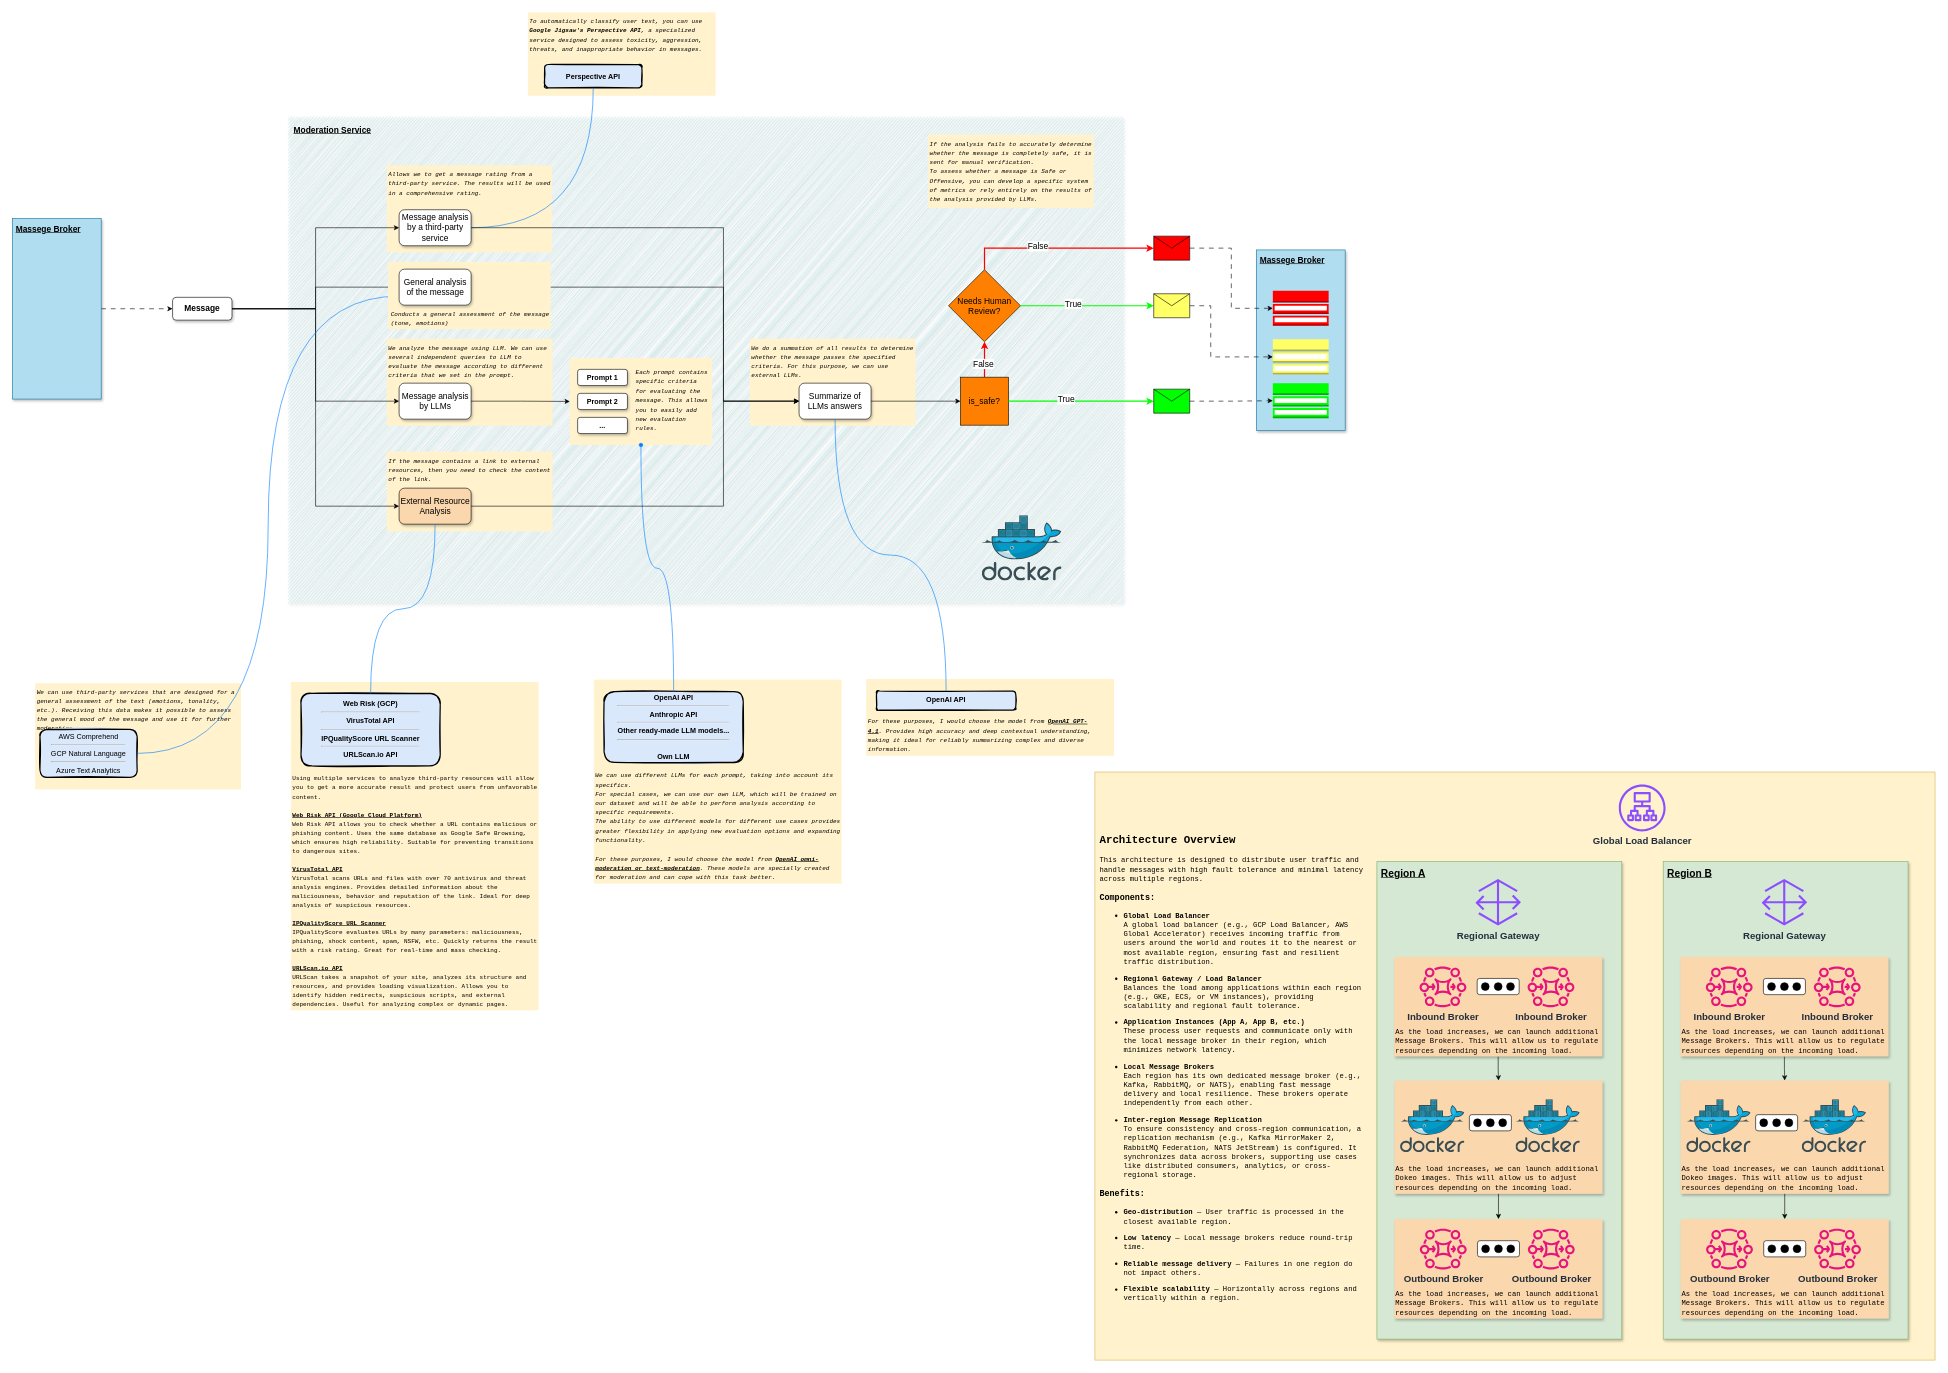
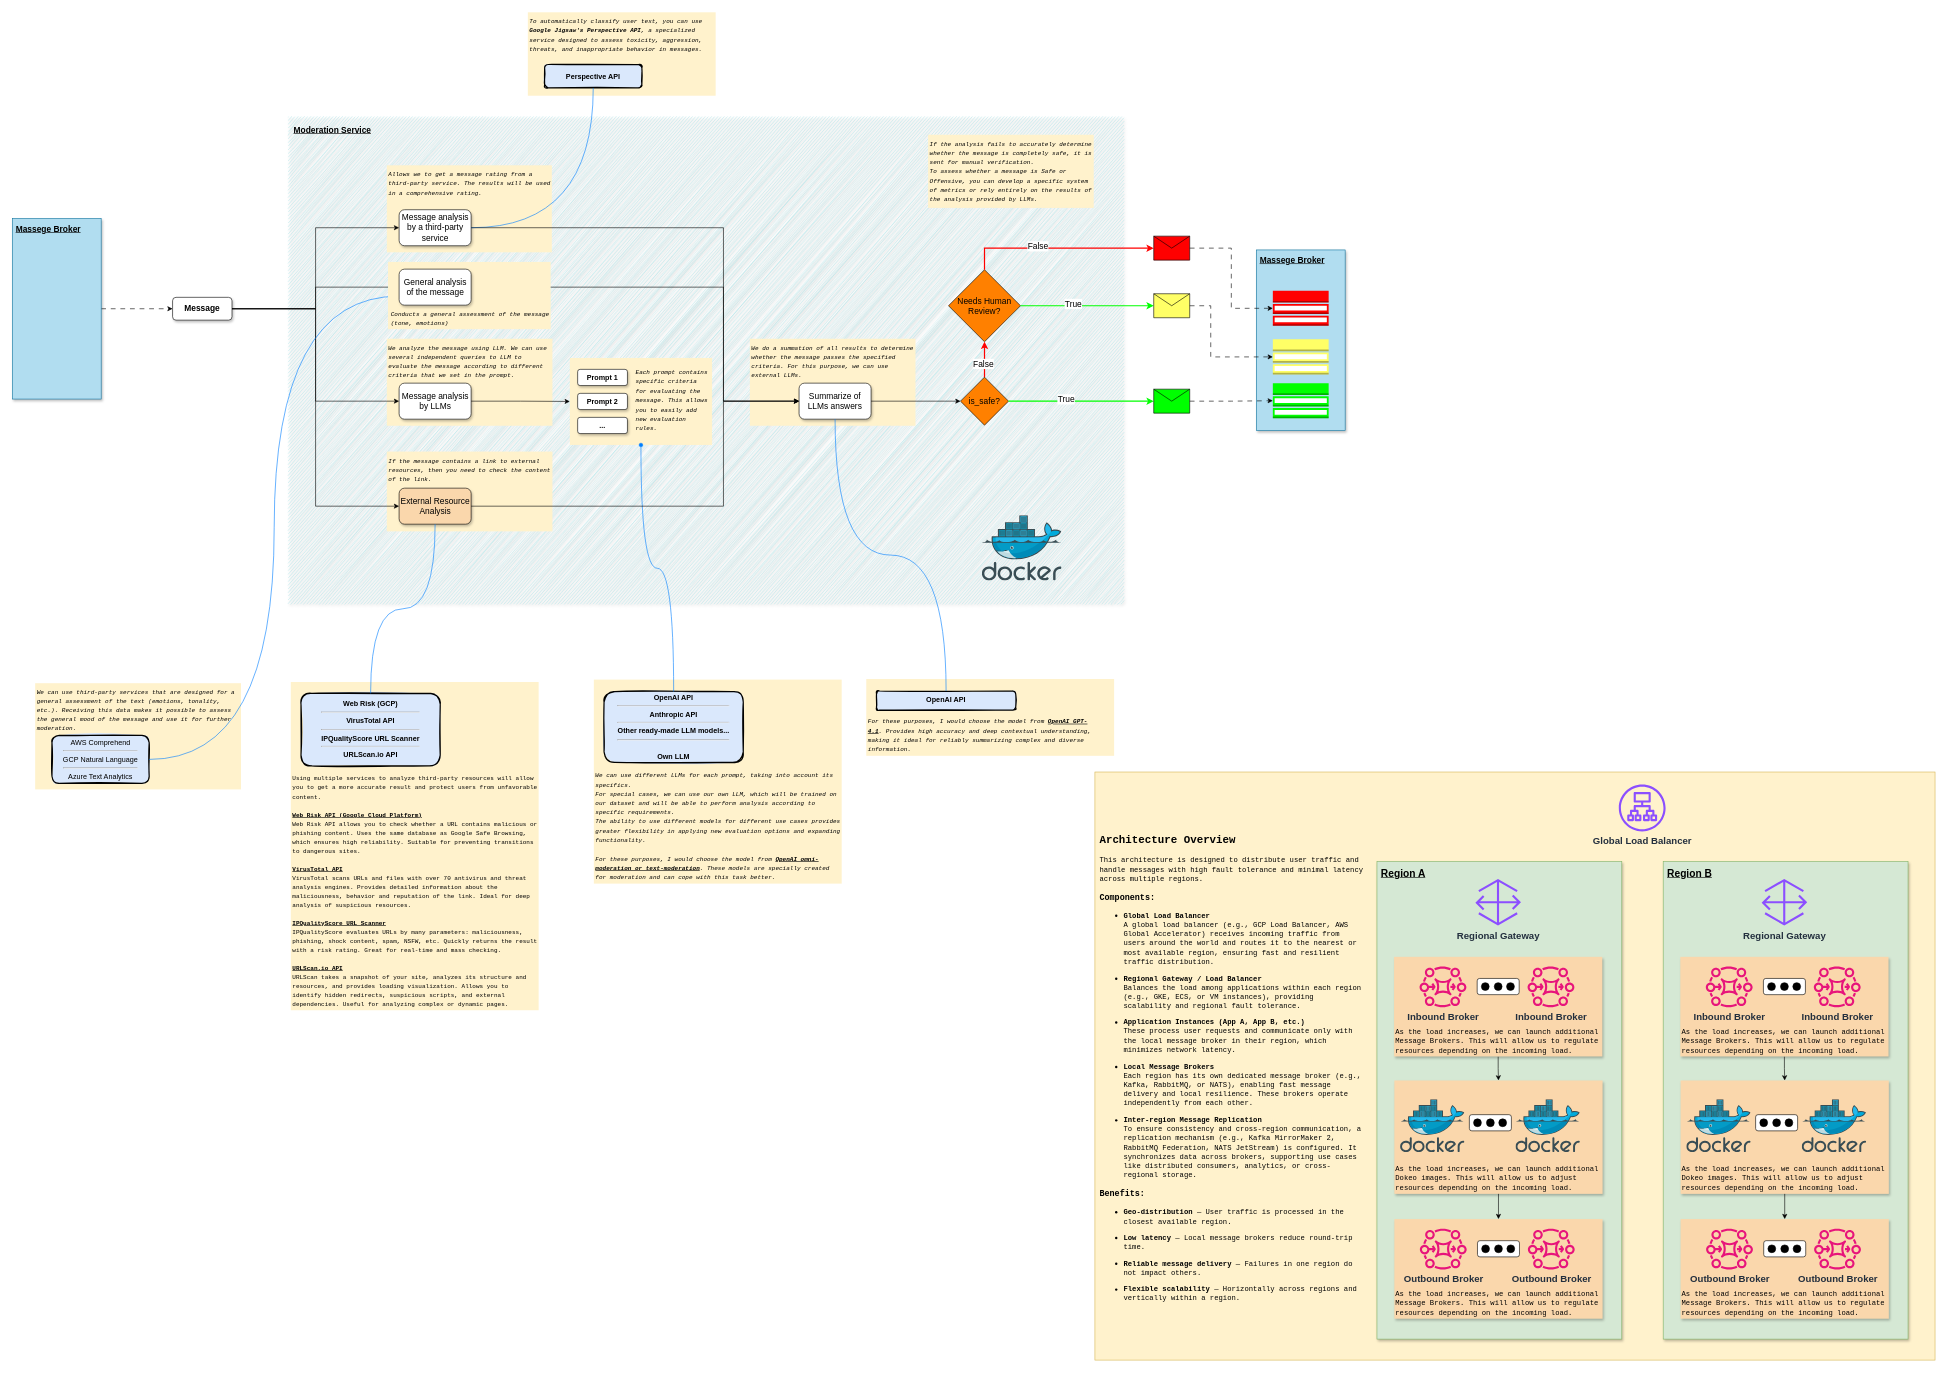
node "is_safe?": shape rectangle -> diamond
node "AWS Comprehend GCP Natural Language Azure Text Analytics": moved (89, 753) -> (101, 759)
